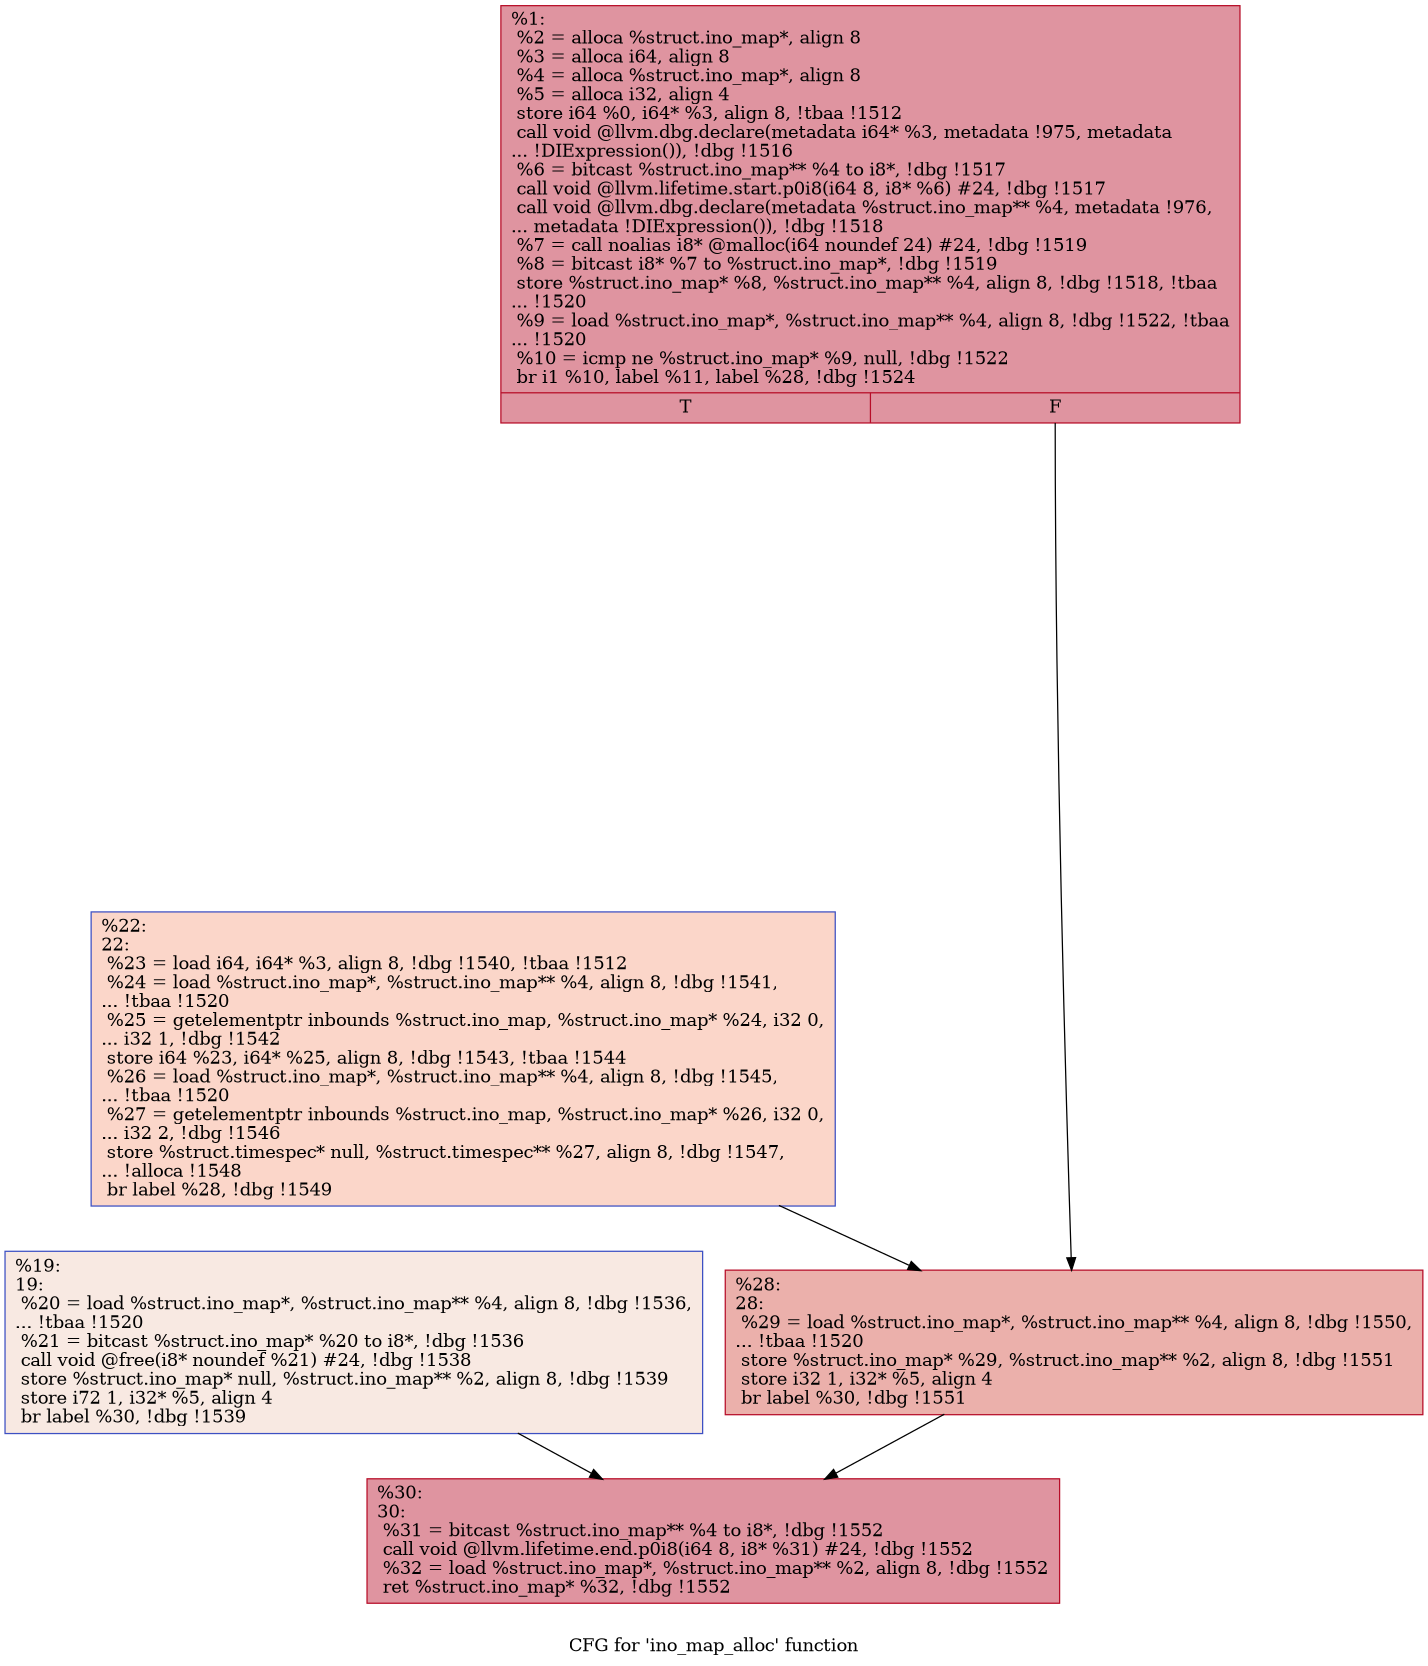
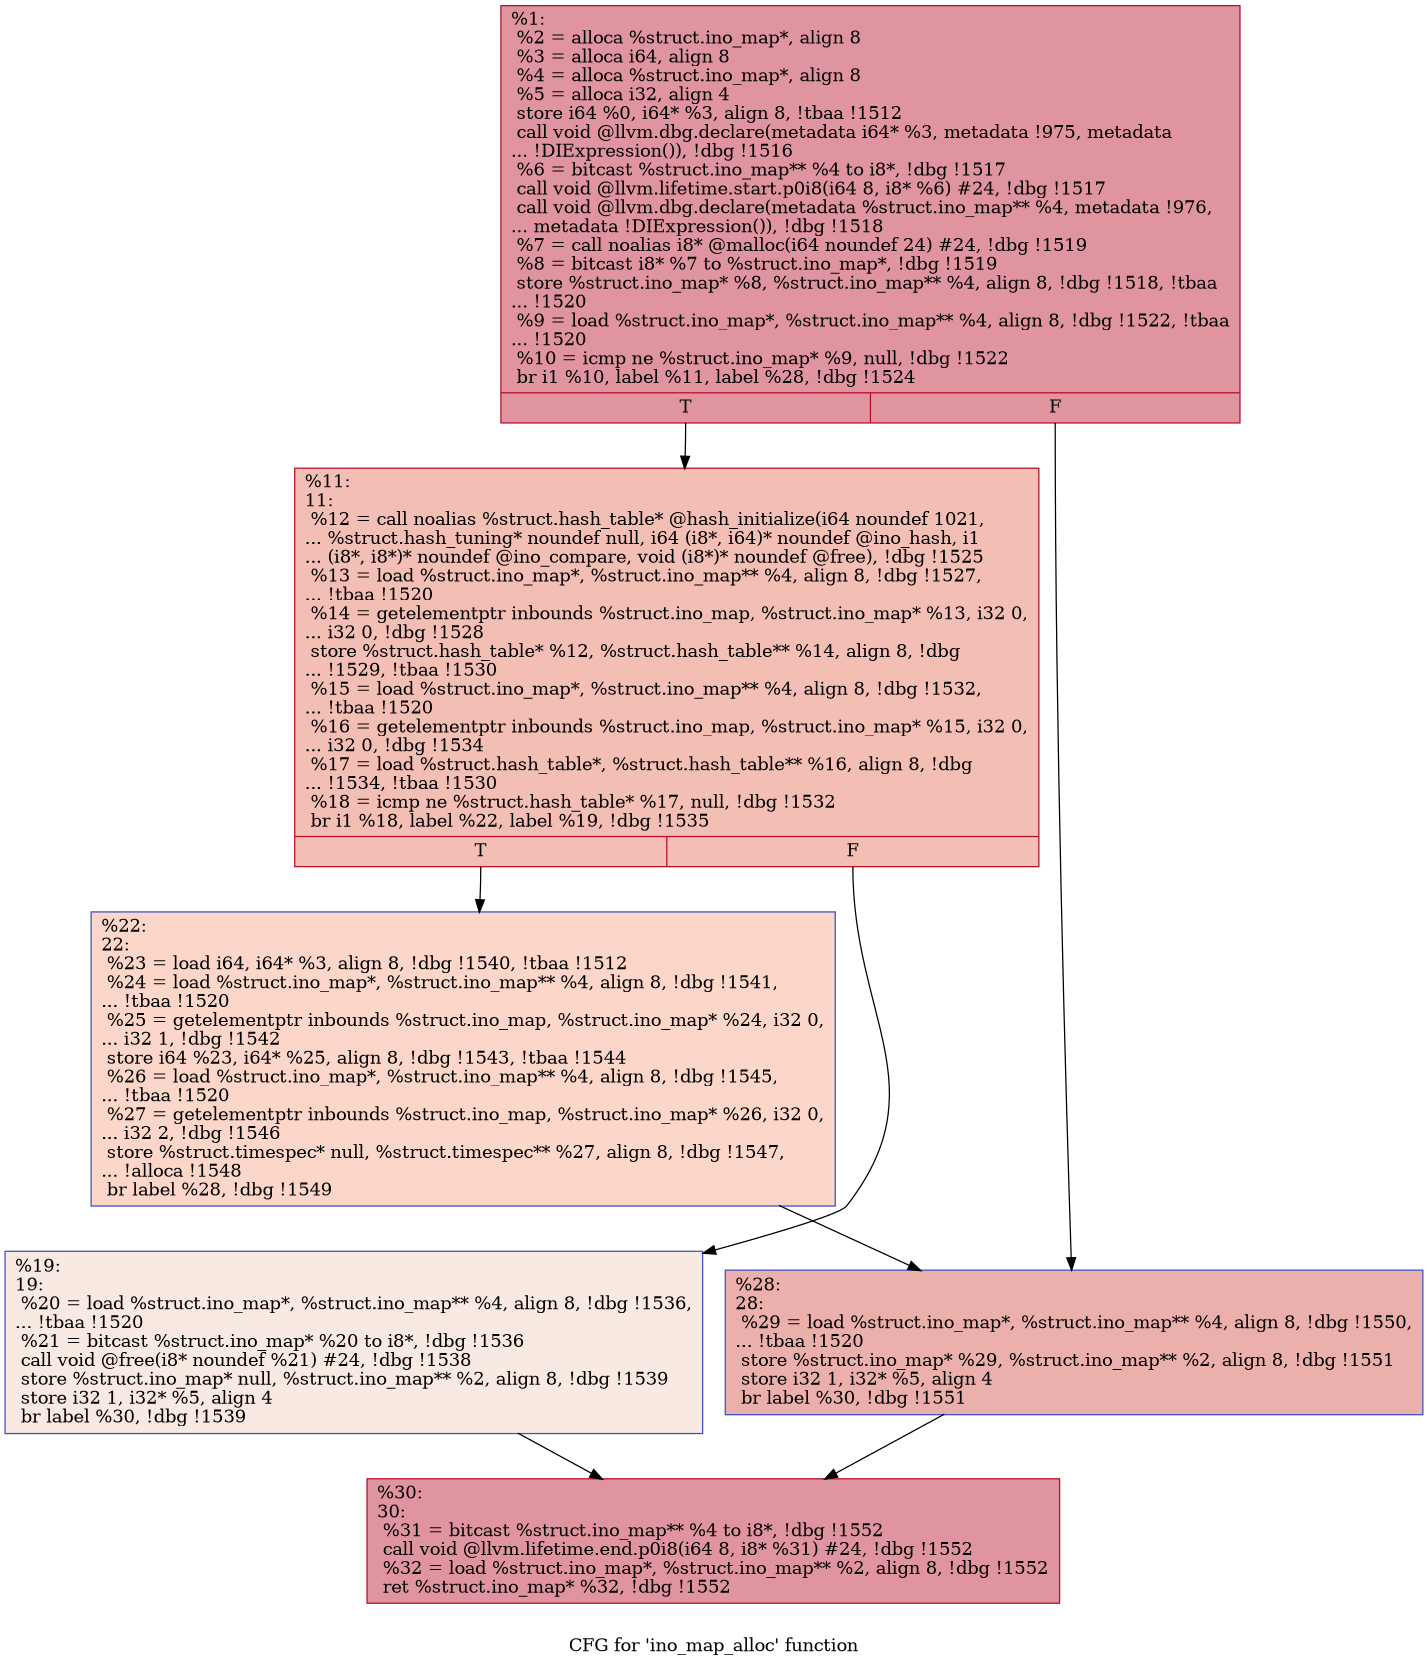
node "%11:": added
node "%28:": color #b70d28ff -> #3d50c3ff
node "%19:": text "store i72 1, i32* %5, align 4" -> "store i32 1, i32* %5, align 4"
